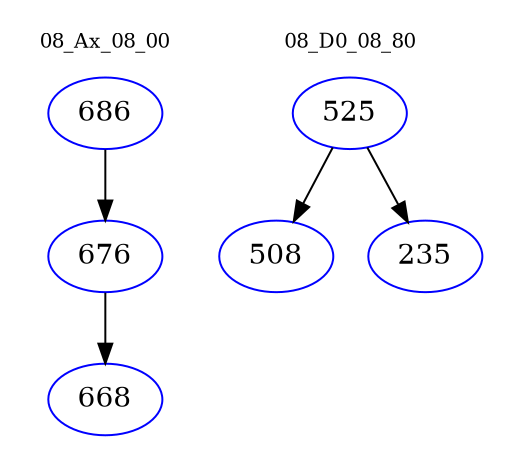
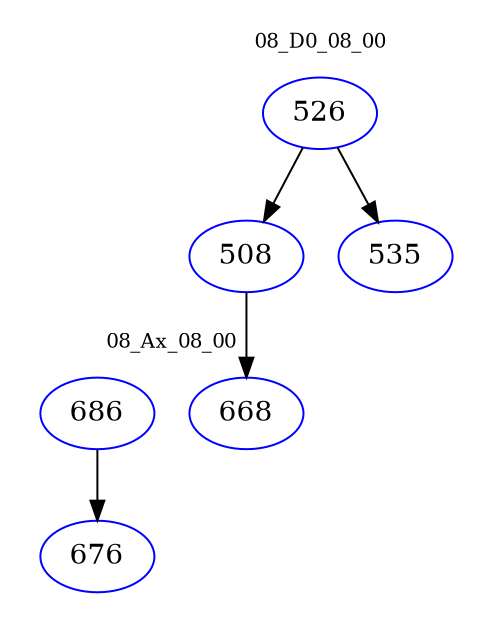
cluster "08_D0_08_80": label "08_D0_08_80" -> "08_D0_08_00"
node "525": label "525" -> "526"
node "235": label "235" -> "535"
edge "676" -> "668": now "508" -> "668"
